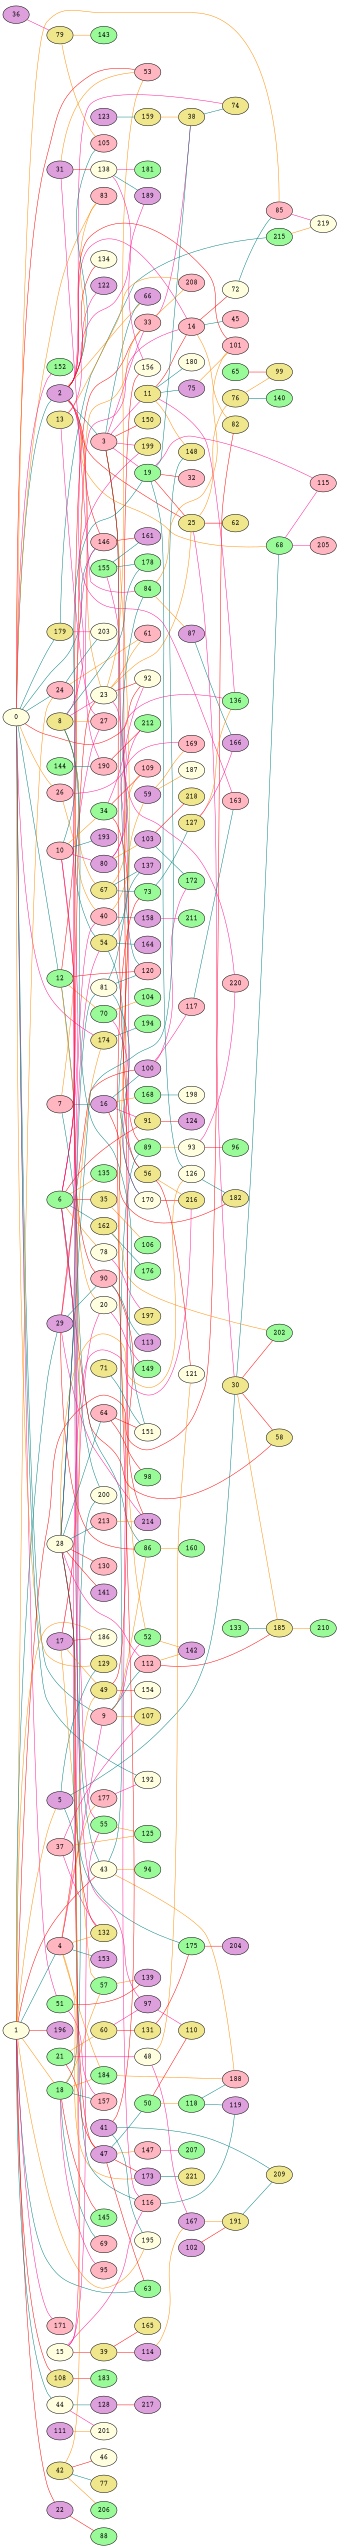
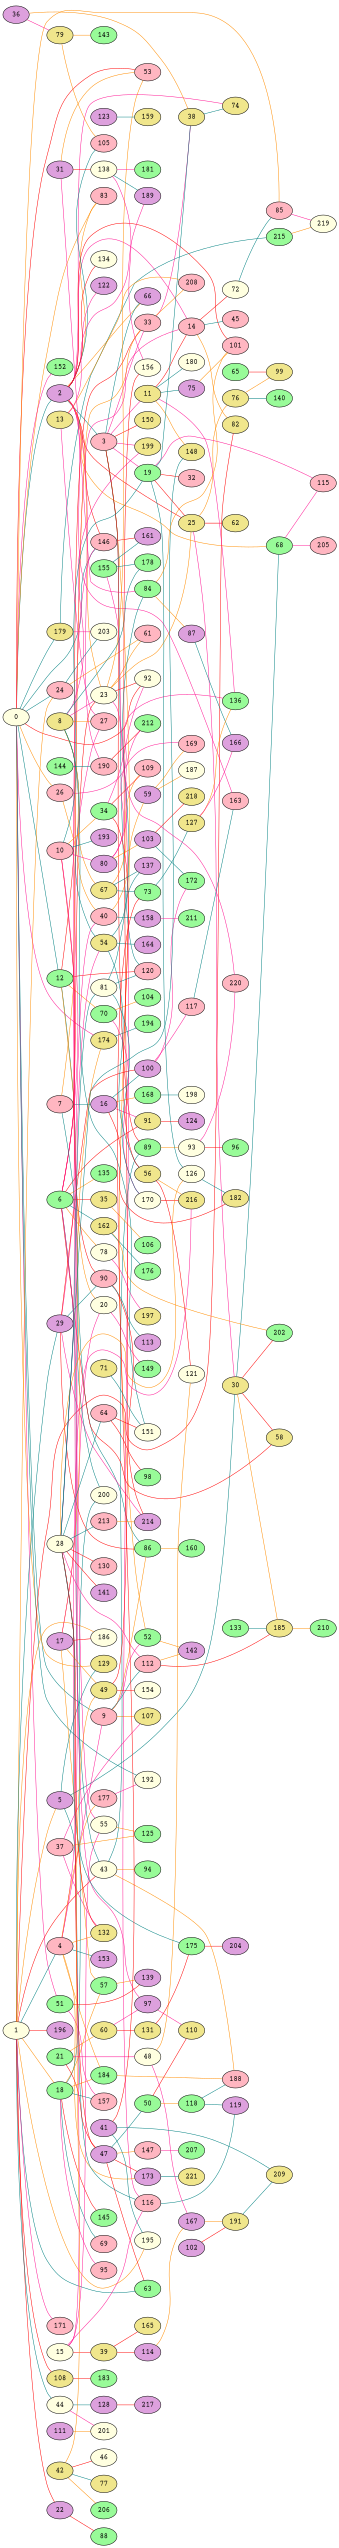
edge "159" -- "38": now "36" -- "38"
node "55": fillcolor palegreen -> lightyellow
